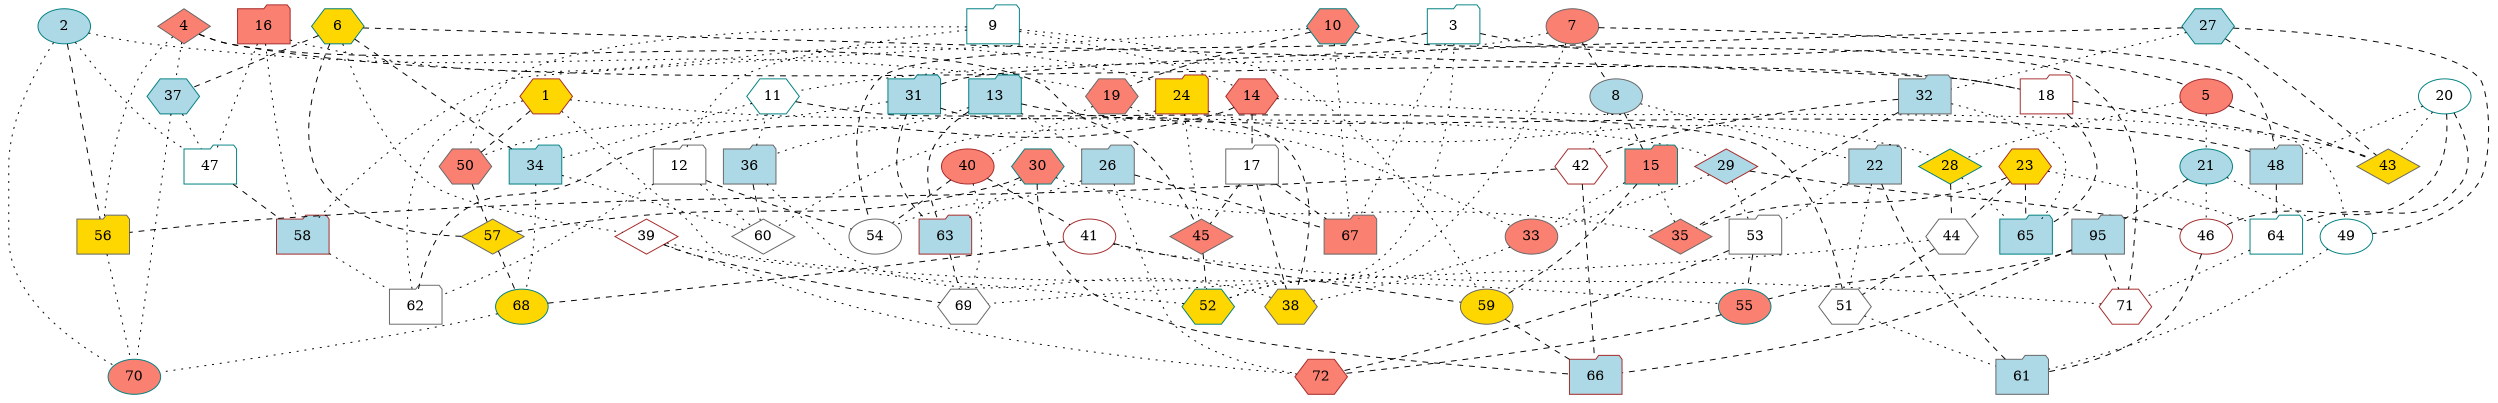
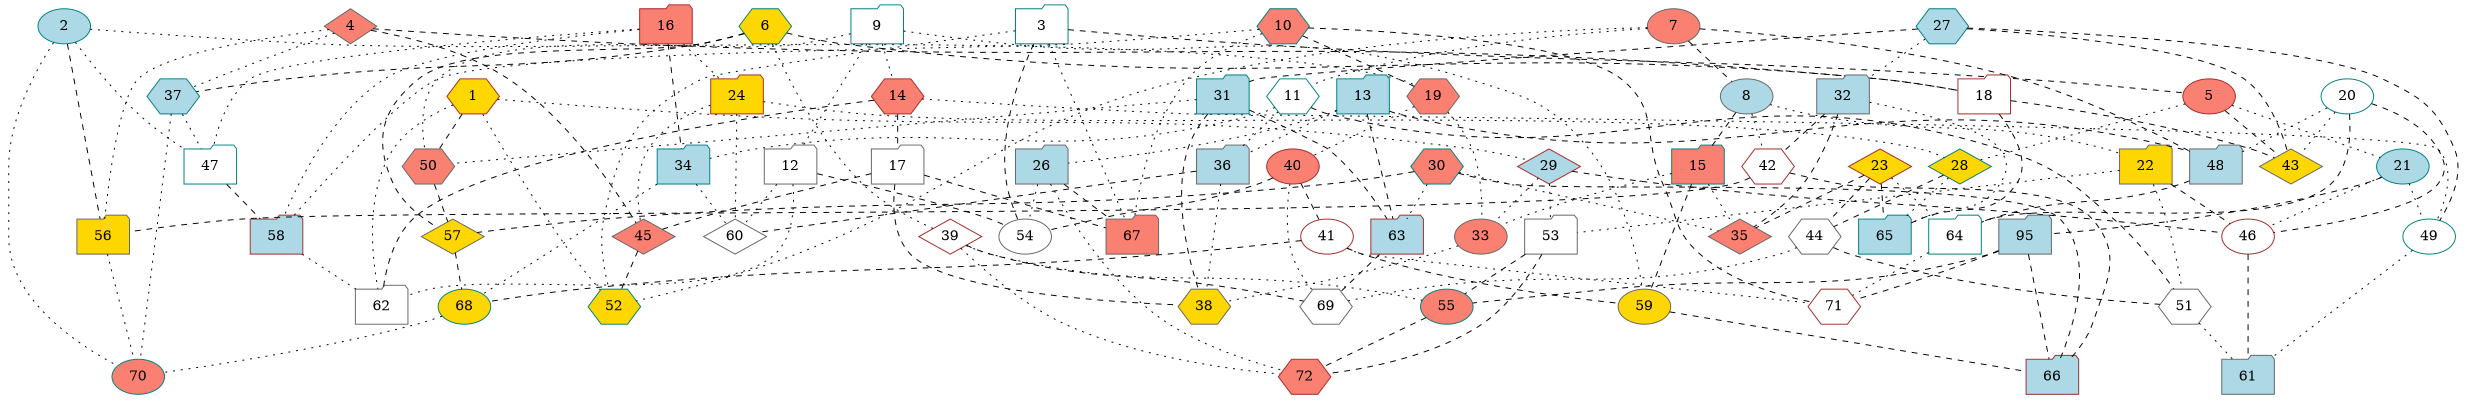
edge "6" -- "34": now "16" -- "34"
node "22": fillcolor lightblue -> gold
node "23": shape hexagon -> diamond
edge "22" -- "61": now "22" -- "46"
